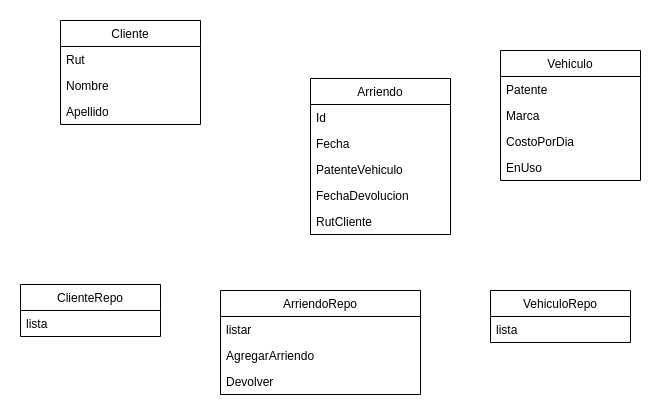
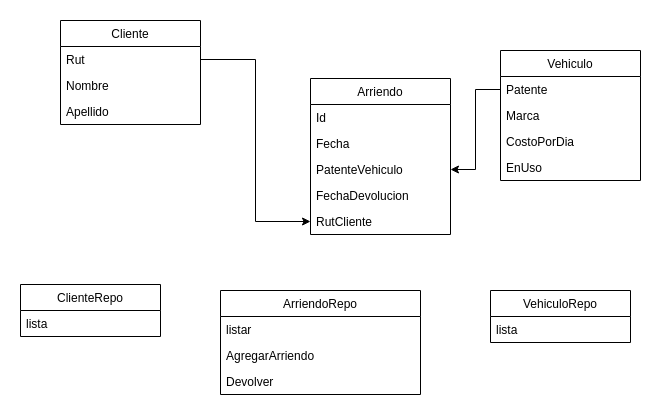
edge "Patente" -> "PatenteVehiculo": added
edge "Rut" -> "RutCliente": added
